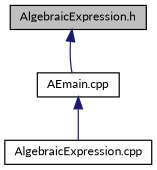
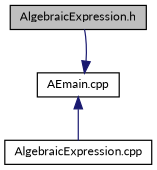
edge "AEmain.cpp" -> "AlgebraicExpression.h": reversed
